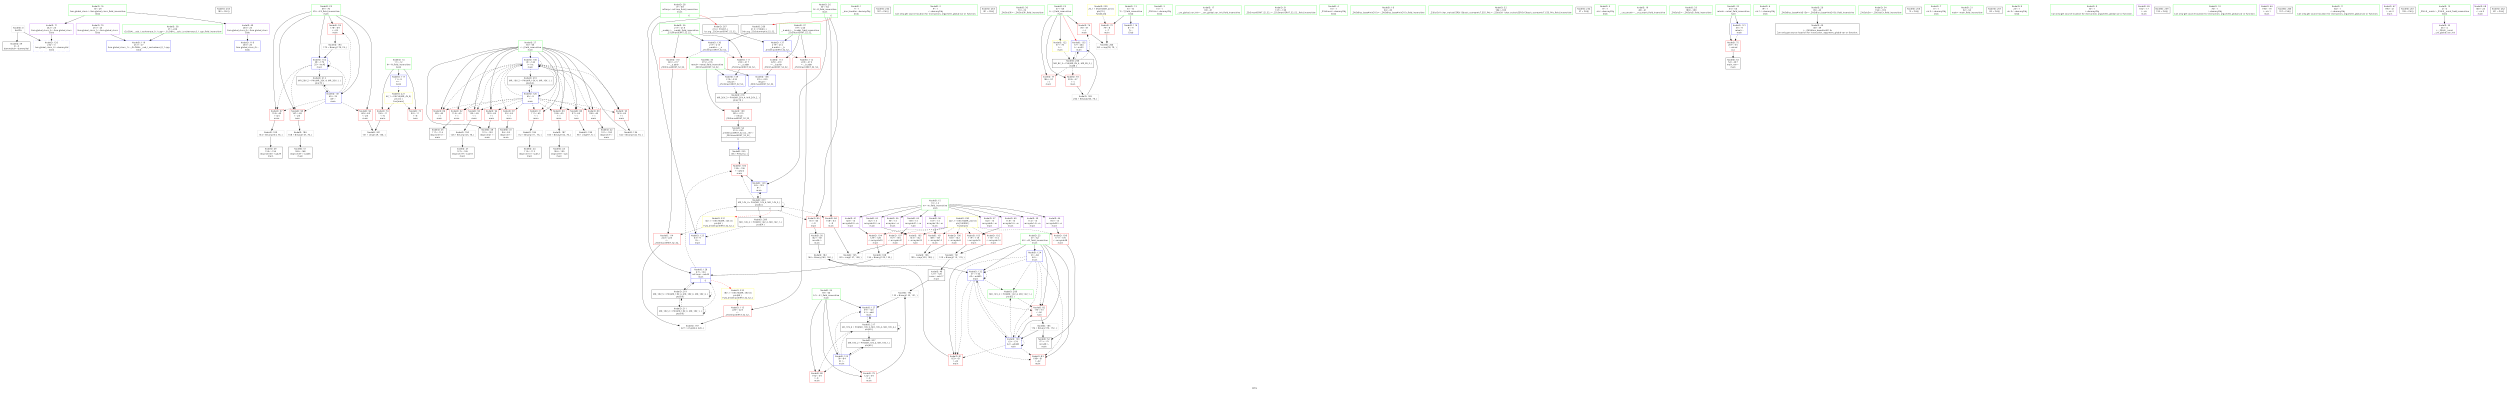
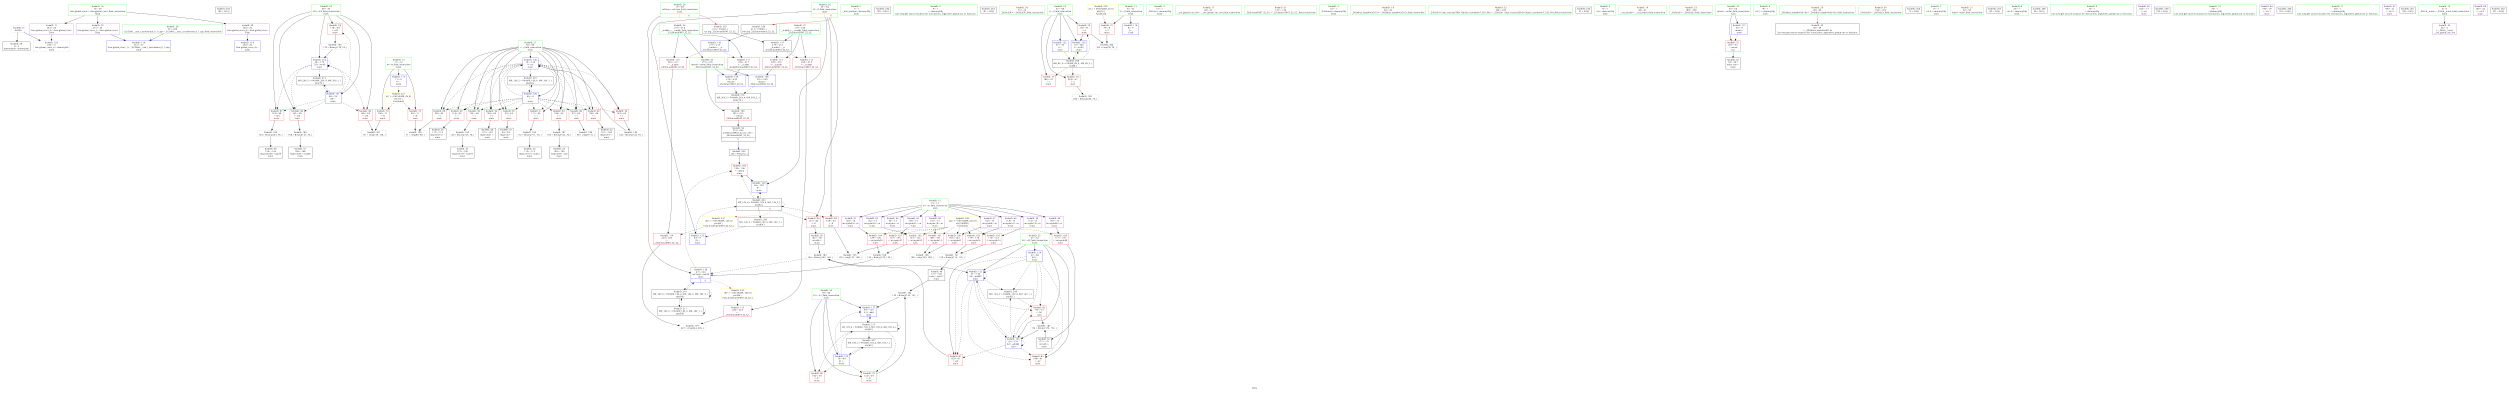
node "NodeID: 258": added
edge "NodeID: 20" -> "NodeID: 40": color black -> red
edge "NodeID: 16" -> "NodeID: 70": added
edge "NodeID: 23" -> "NodeID: 135": color red -> black
edge "NodeID: 36" -> "NodeID: 136": now "NodeID: 36" -> "NodeID: 35"
node "NodeID: 137": color blue -> black
node "NodeID: 122": color yellow -> blue
node "NodeID: 111": text "_ZSt3maxIiERKT_S2_S2_" -> "_NodeID3maxIiERKT_S2_S2_"
edge "NodeID: 183" -> "NodeID: 135": now "NodeID: 76" -> "NodeID: 135"
edge "NodeID: 27" -> "NodeID: 48": now "NodeID: 27" -> "NodeID: 87"
edge "NodeID: 134" -> "NodeID: 96": added
node "NodeID: 199": added
edge "NodeID: 57" -> "NodeID: 100": added
edge "NodeID: 59" -> "NodeID: 102": added
edge "NodeID: 25" -> "NodeID: 82": removed
node "NodeID: 208": color green -> black
edge "NodeID: 211" -> "NodeID: 128": now "NodeID: 182" -> "NodeID: 128"
edge "NodeID: 185" -> "NodeID: 52": reversed
edge "NodeID: 217" -> "NodeID: 79": added
